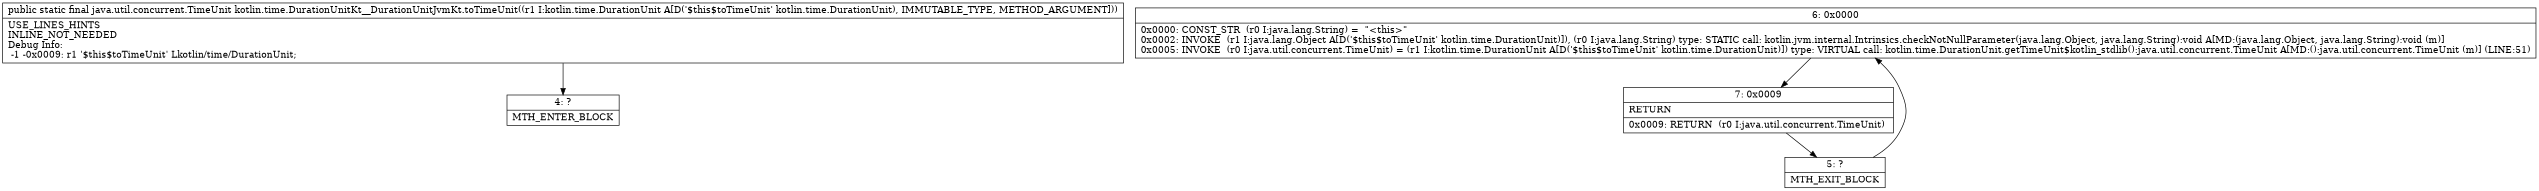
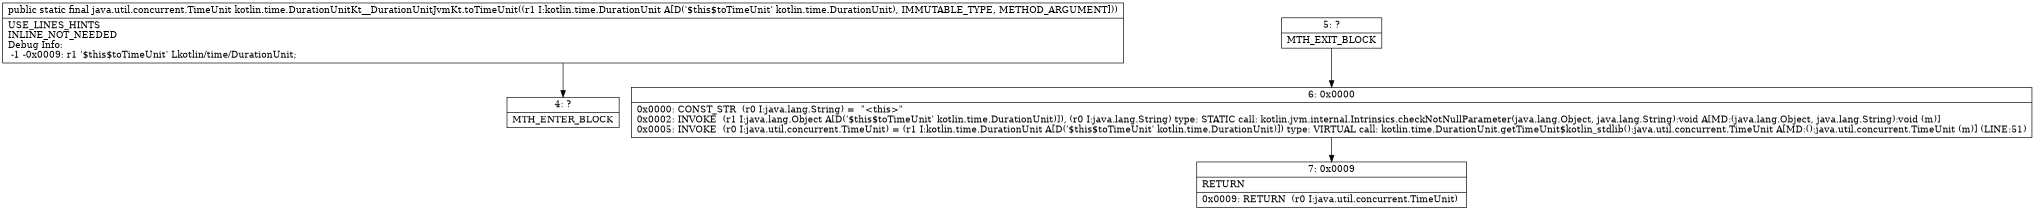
edge "7: 0x0009" -> "5: ?": removed
